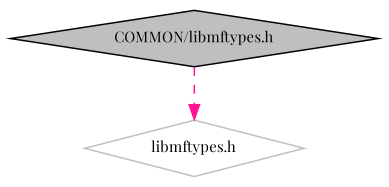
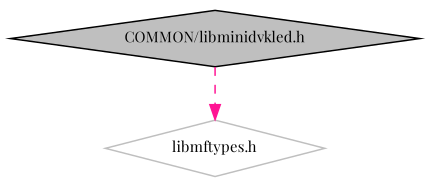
node "COMMON/libmftypes.h": label "COMMON/libmftypes.h" -> "COMMON/libminidvkled.h"
